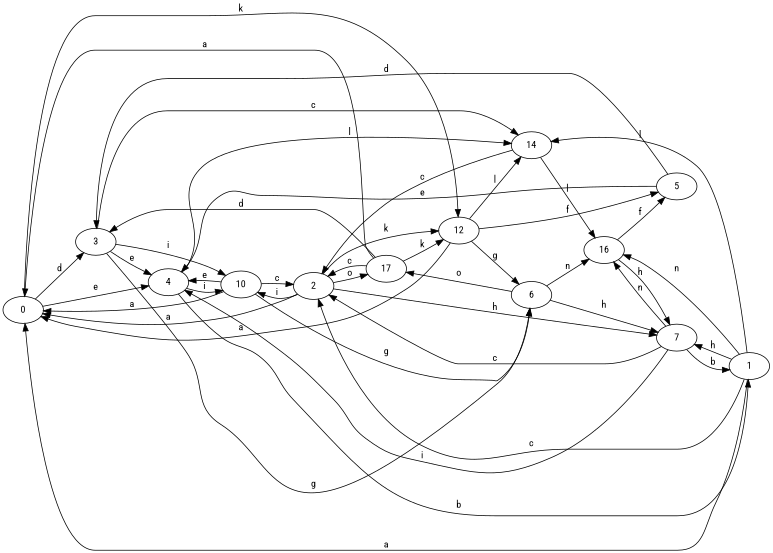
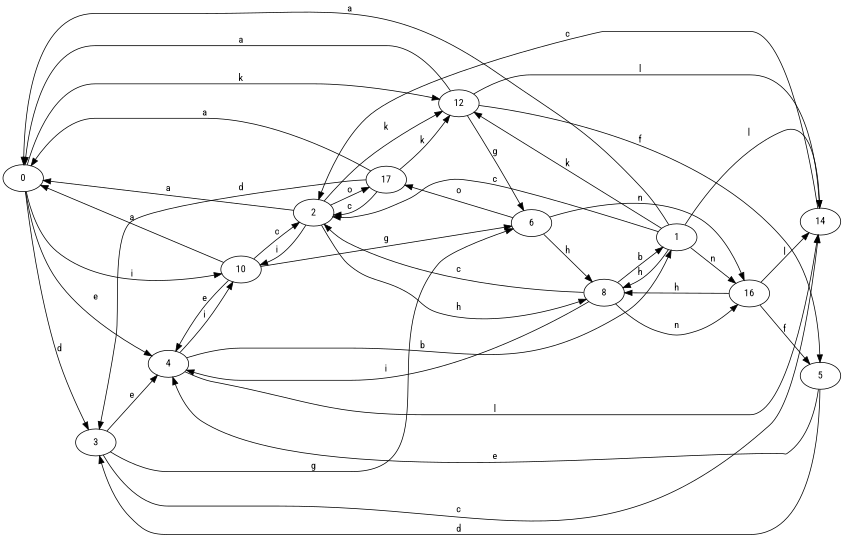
edge "1" -> "12": added, label "k"
edge "14" -> "16": reversed
edge "3" -> "10": now "0" -> "10"
node "7": label "7" -> "8"
